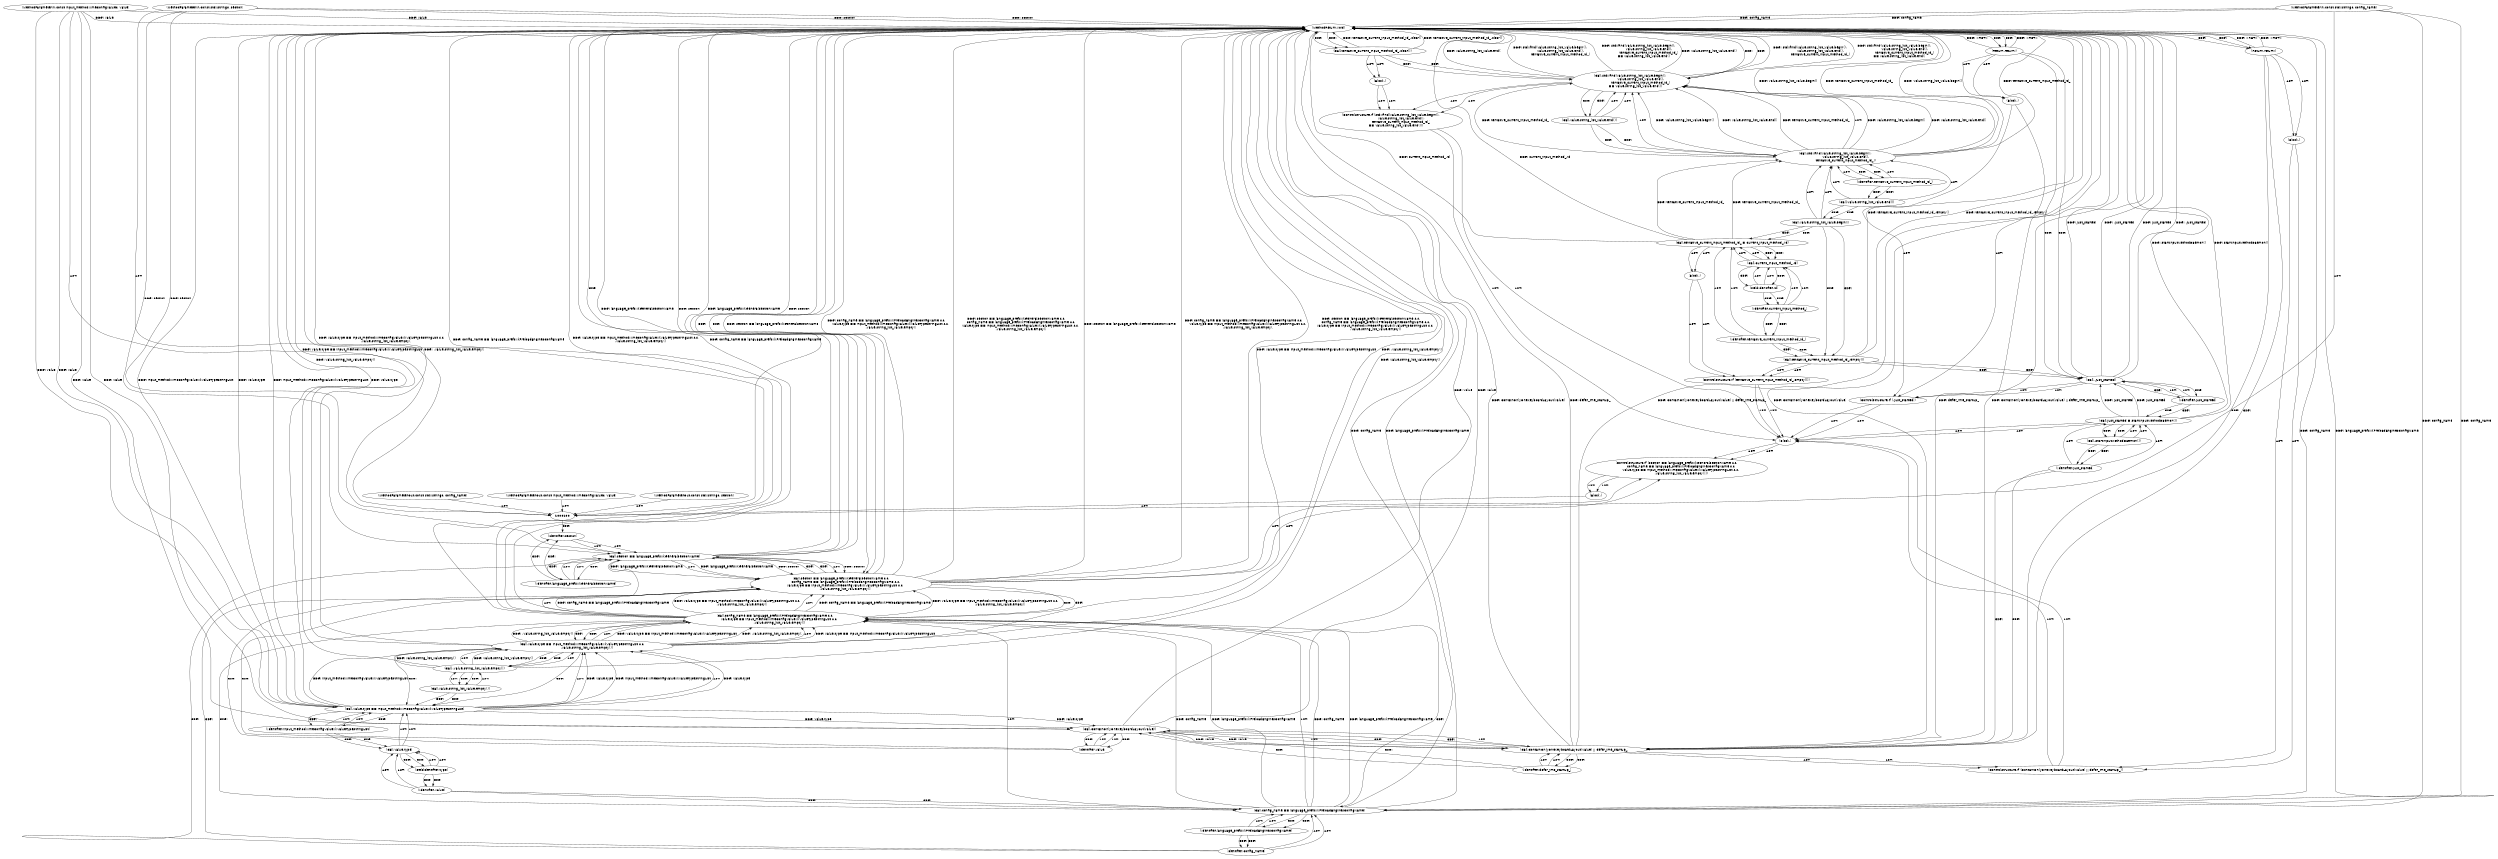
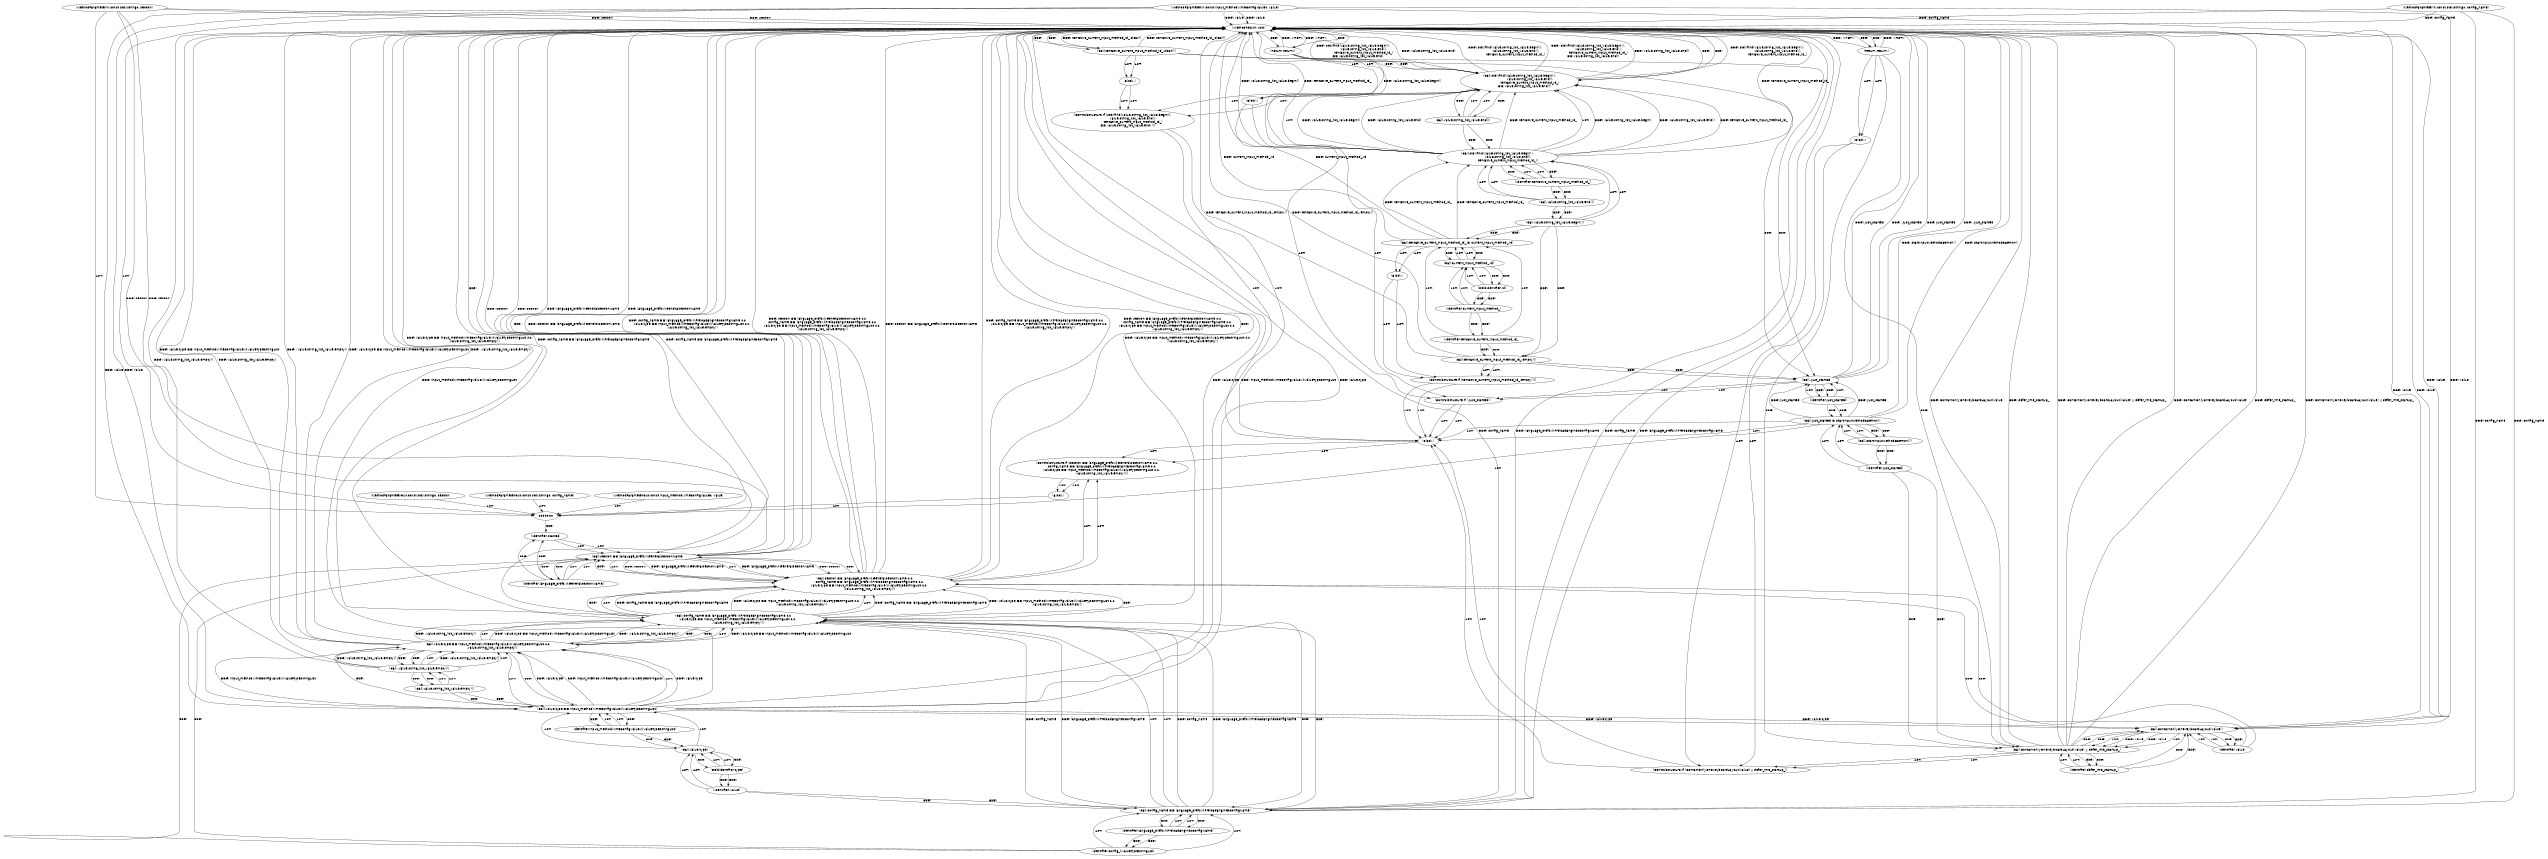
edge "(MethodParameterIn,const std::string& config_name)" -> "1000100": now "(Call,just_started = StartInputMethodDaemon())" -> "1000100"
node "(Identifier,section)": label "(Identifier,section)" -> "(Identifier,started)"
node "(Identifier,config_name)": label "(Identifier,config_name)" -> "(Identifier,config_kValueTypeStringList)"
